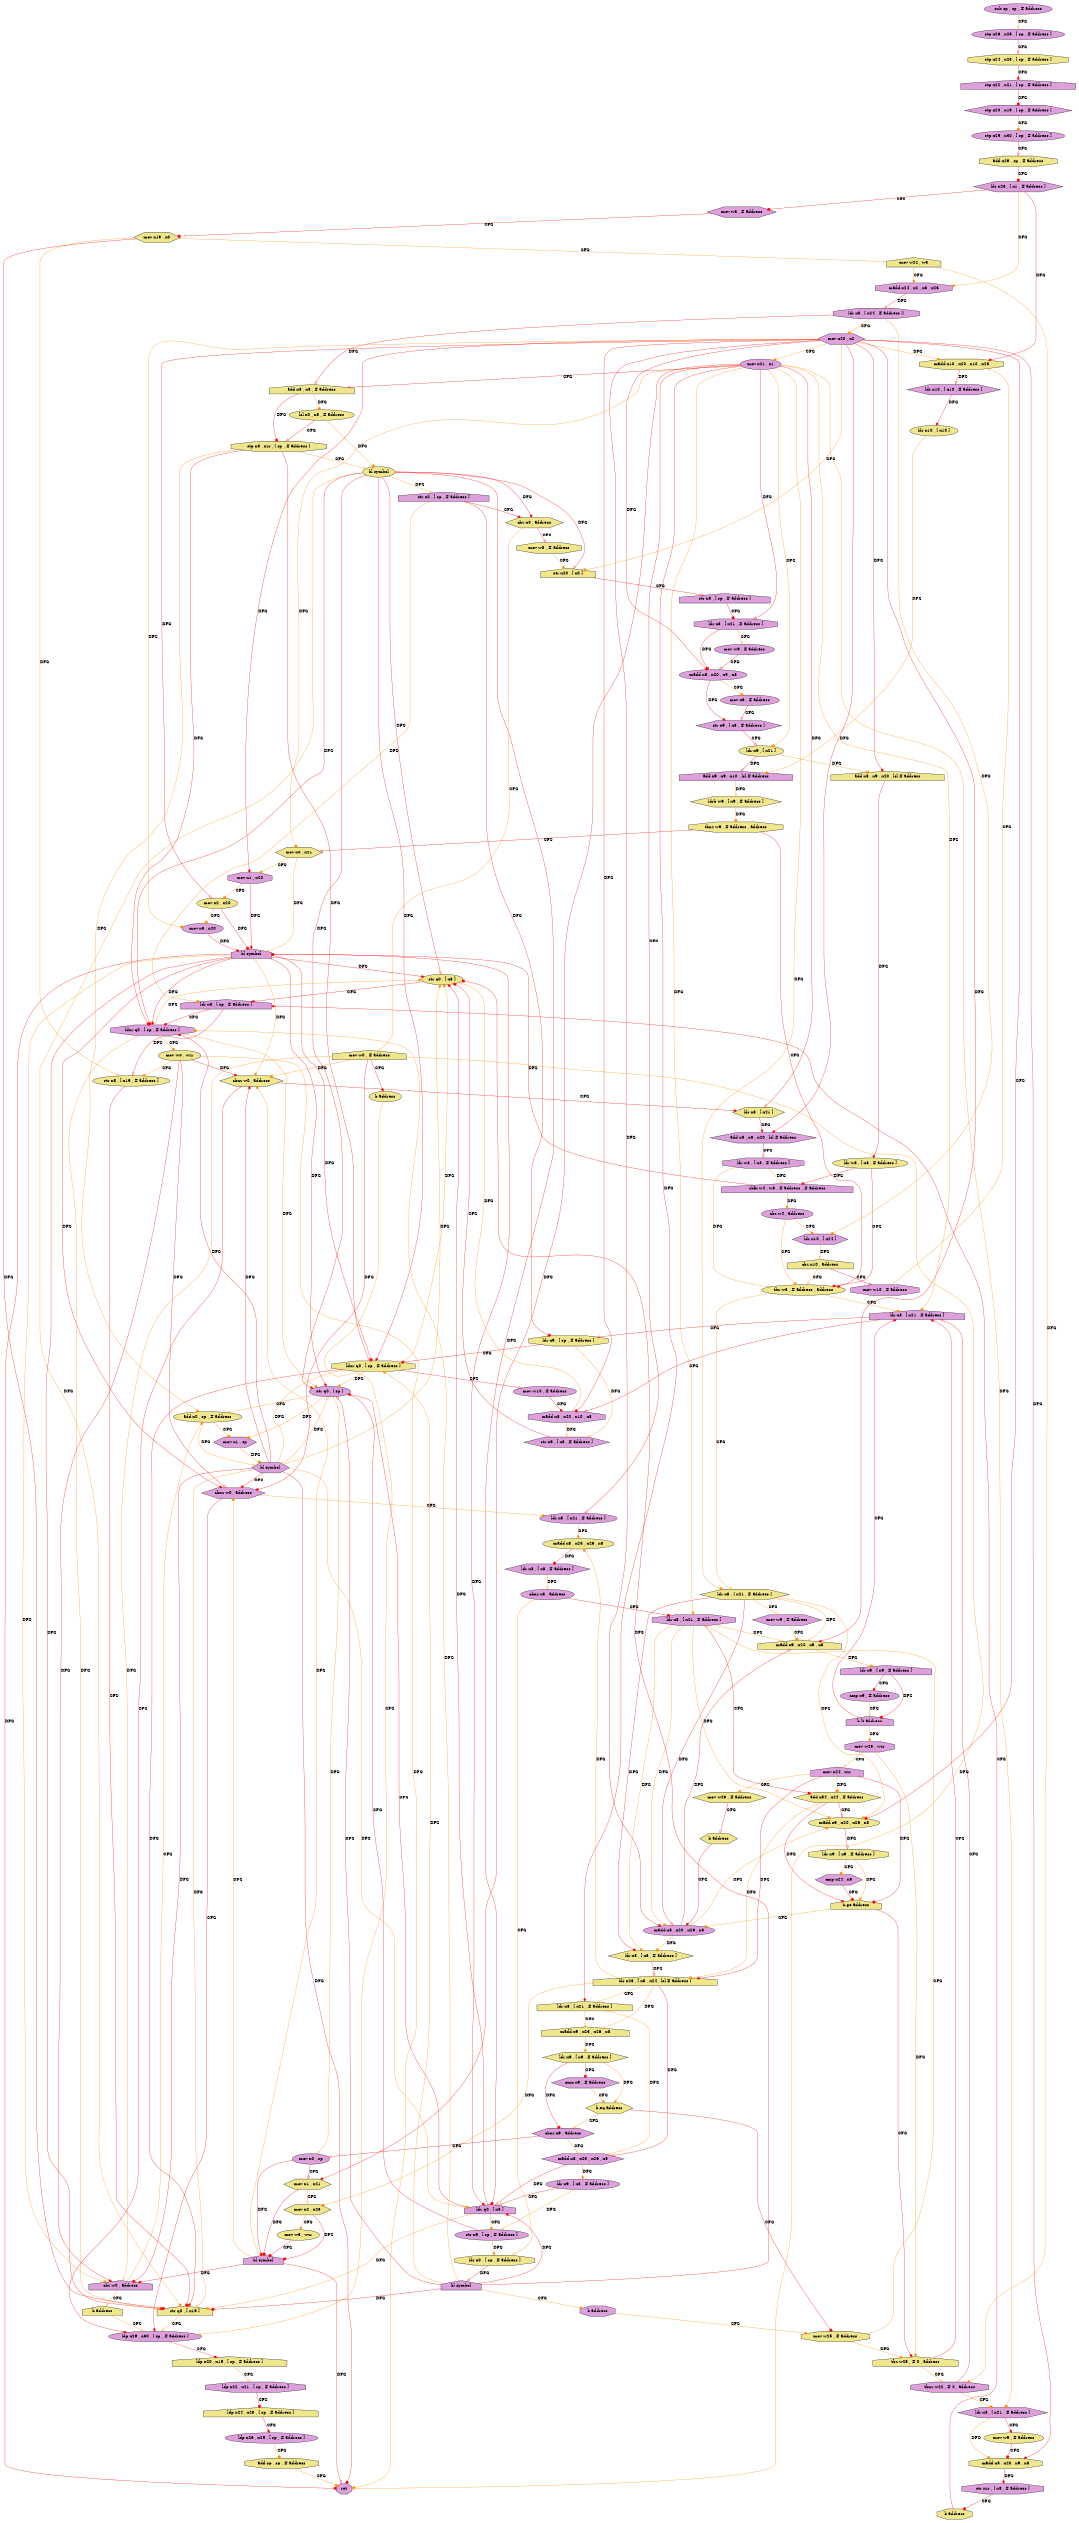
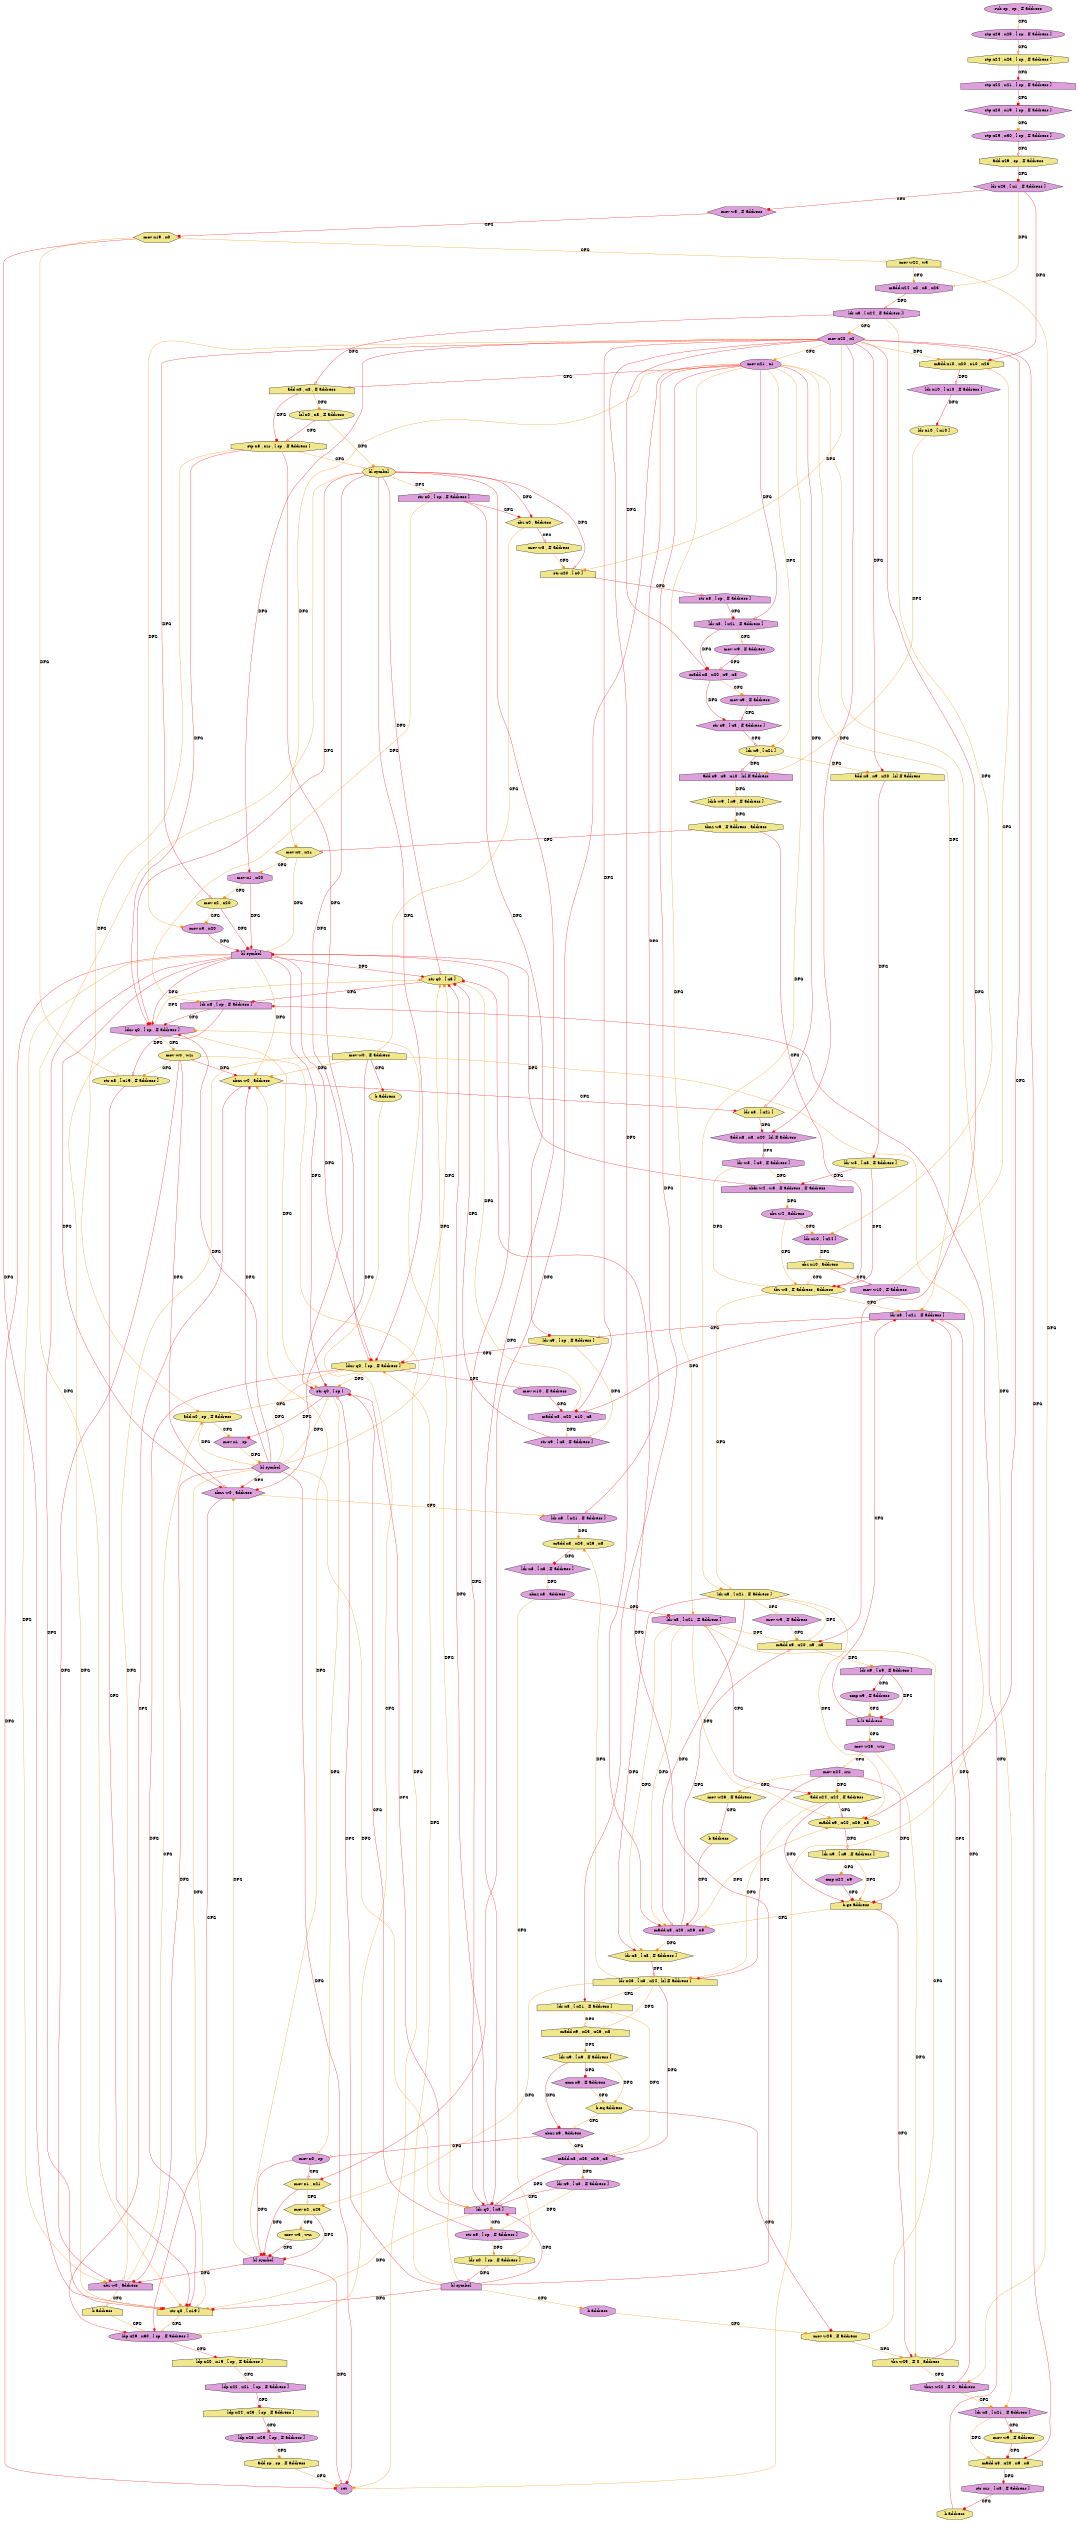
edge "ldr x23 , [ x1 , # address ]" -> "madd x24 , x2 , x8 , x23": arrowhead diamond -> onormal
edge "str q0 , [ sp ]" -> "mov x1 , sp": color darkorange -> red
edge "cmp x9 , # address" -> "b.lt address": arrowhead onormal -> box
node "add x54 , x24 , # address": label "add x54 , x24 , # address" -> "add x24 , x24 , # address"
